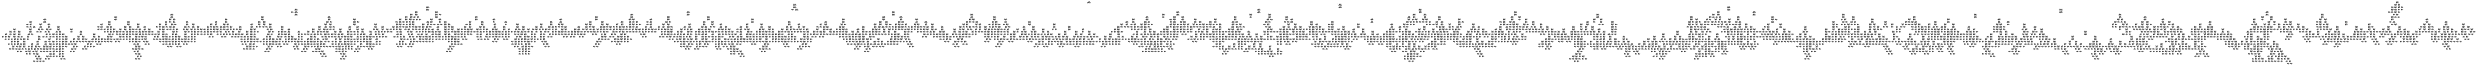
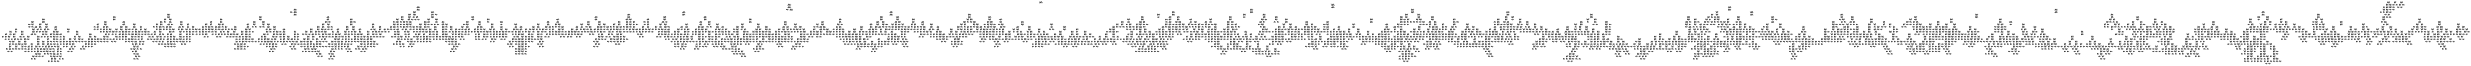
node "X[0] <= 2650.5 gini = 0.133 samples = 42 value = [3, 39]": removed
